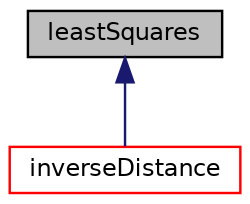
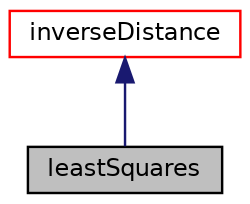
edge "inverseDistance" -> "leastSquares": reversed
